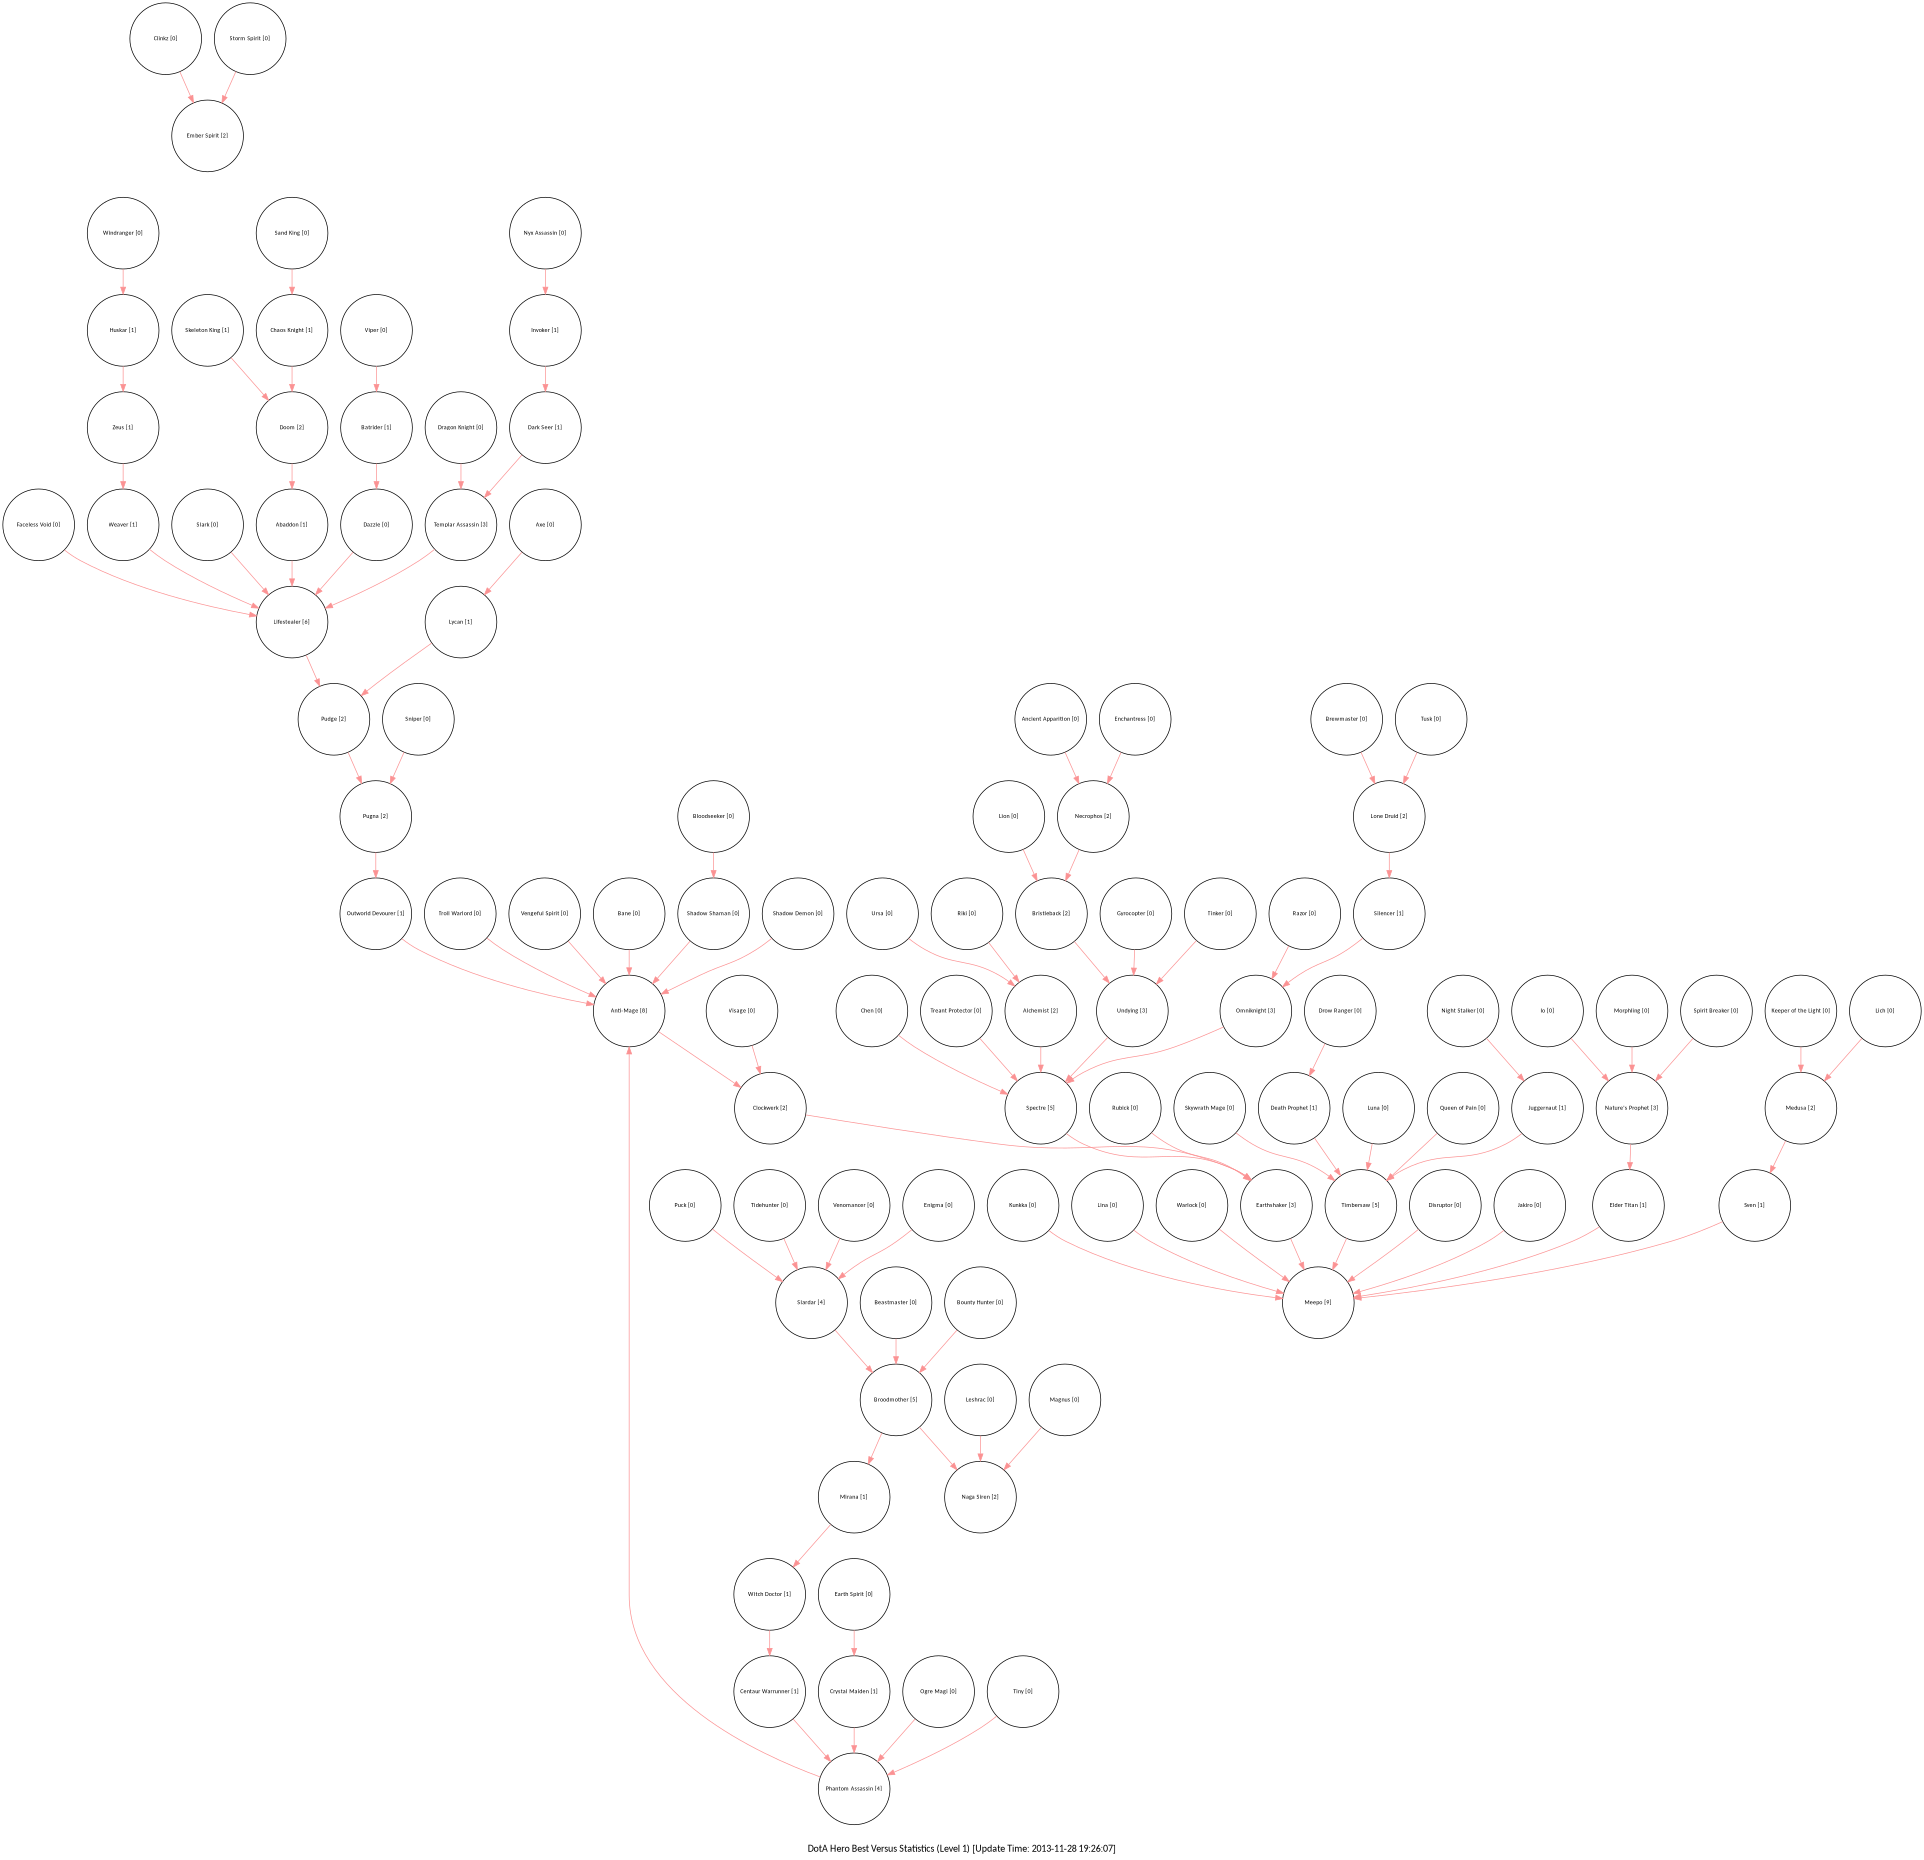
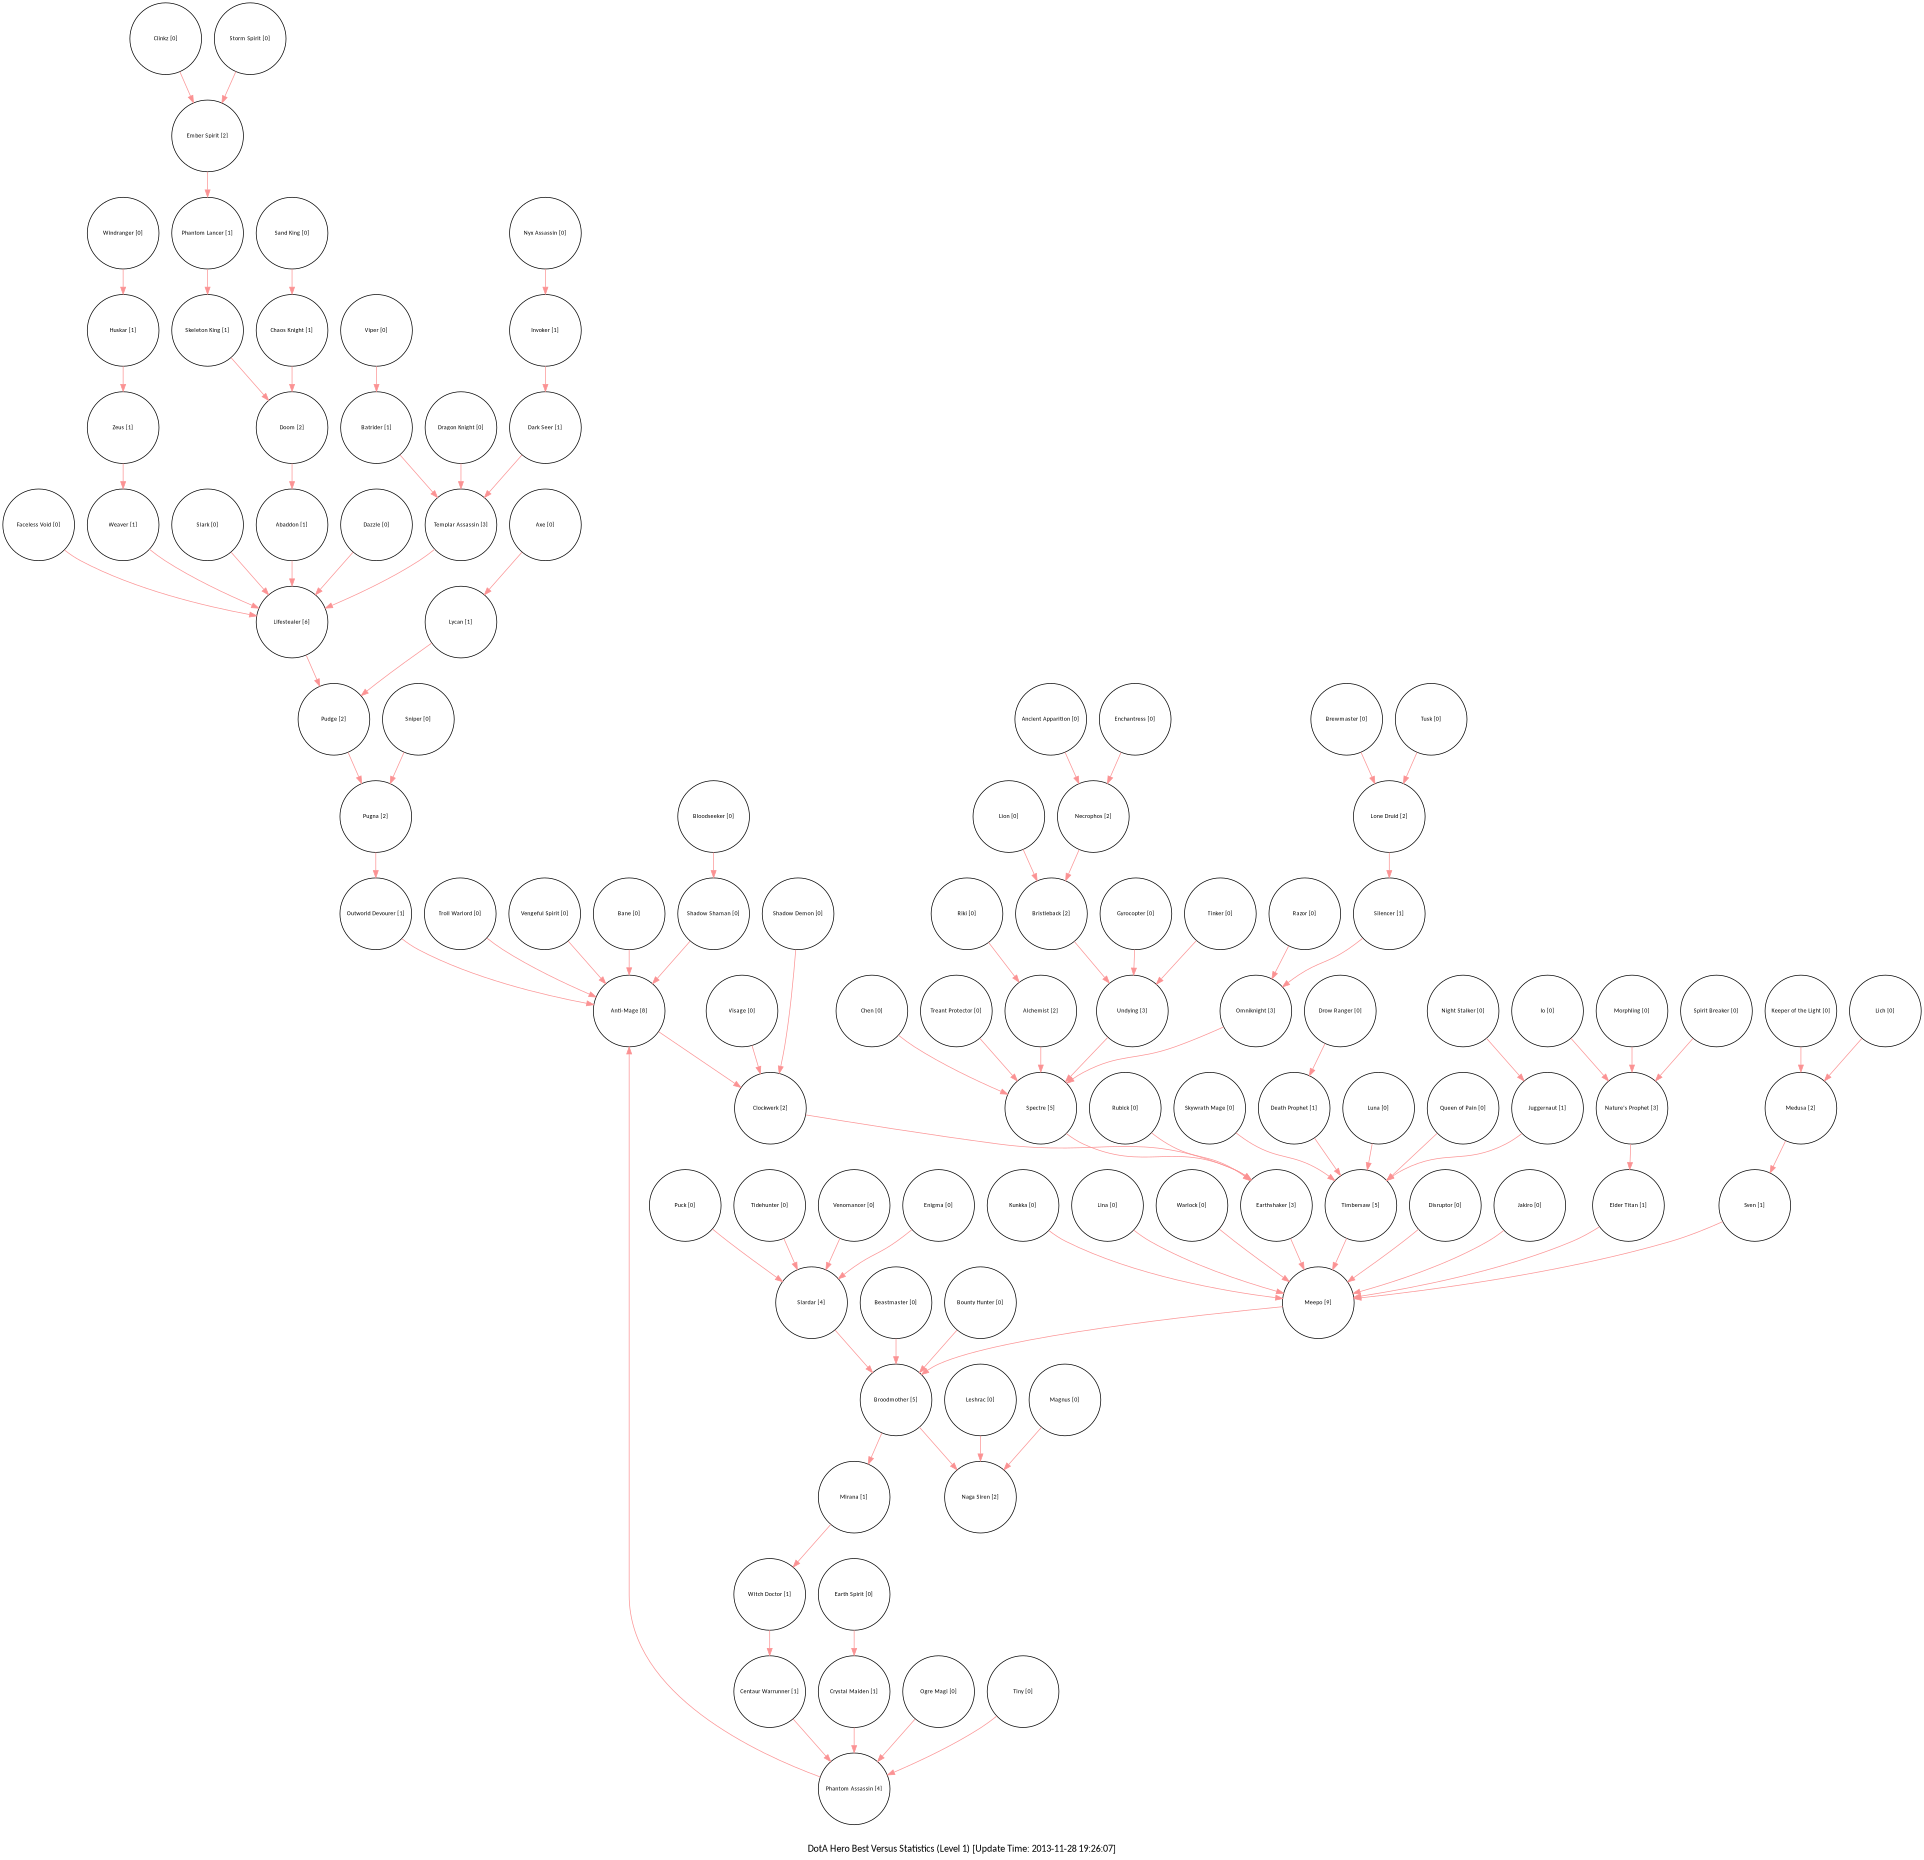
node "Phantom Lancer [1]": added
edge "Batrider [1]" -> "Dazzle [0]": now "Batrider [1]" -> "Templar Assassin [3]"
node "Ursa [0]": removed
edge "Shadow Demon [0]" -> "Anti-Mage [8]": now "Shadow Demon [0]" -> "Clockwerk [2]"
edge "Meepo [9]" -> "Broodmother [5]": added
